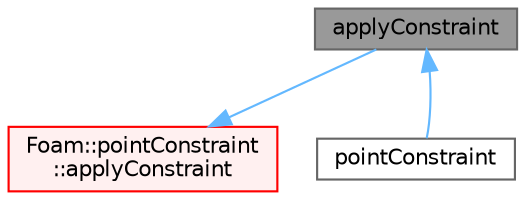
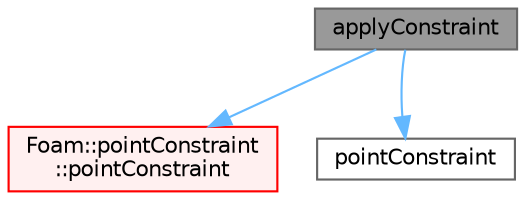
edge "pointConstraint" -> "applyConstraint": reversed
node "Foam::pointConstraint ::applyConstraint": label "Foam::pointConstraint ::applyConstraint" -> "Foam::pointConstraint ::pointConstraint"
